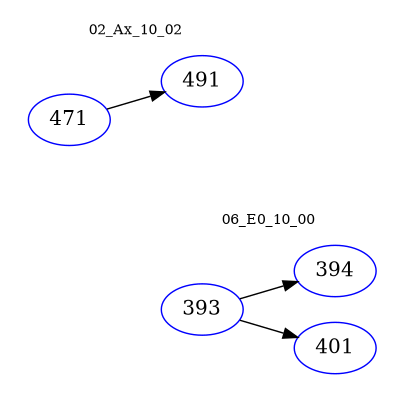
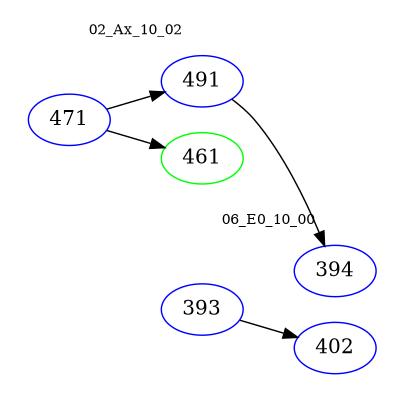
node "461": added
edge "393" -> "394": now "491" -> "394"
node "401": label "401" -> "402"
